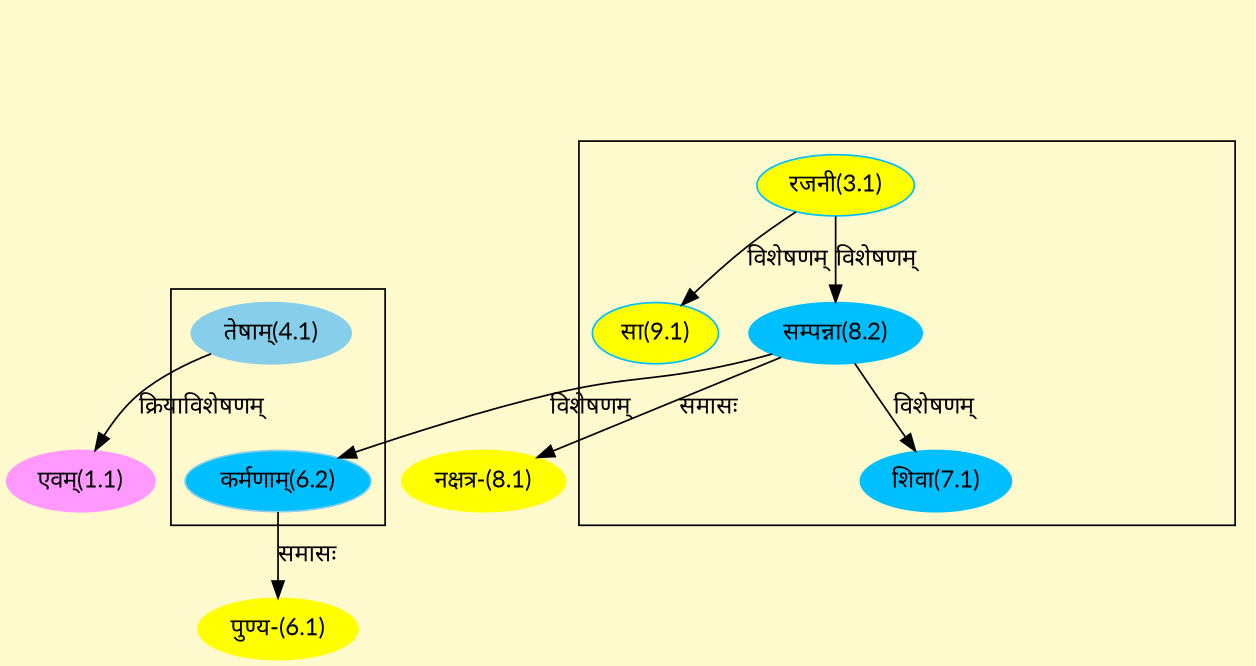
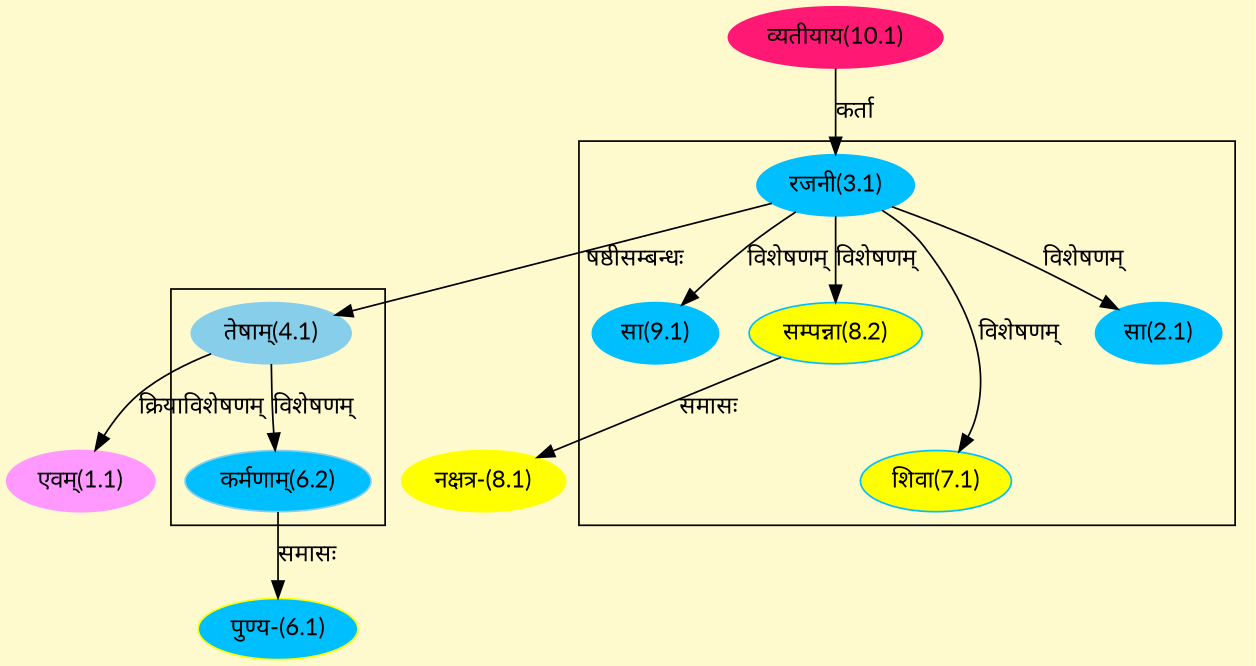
node "व्यतीयाय(10.1)": added
node "रजनी(3.1)": fillcolor #ffff00 -> #00bfff
edge "रजनी(3.1)" -> "तेषाम्(4.1)": added, label "षष्ठीसम्बन्धः"
node "सा(9.1)": fillcolor #ffff00 -> #00bfff
node "सम्पन्ना(8.2)": fillcolor #00bfff -> #ffff00
node "सा(2.1)": added
edge "सम्पन्ना(8.2)" -> "कर्मणाम्(6.2)": now "तेषाम्(4.1)" -> "कर्मणाम्(6.2)"
edge "सम्पन्ना(8.2)" -> "शिवा(7.1)": now "रजनी(3.1)" -> "शिवा(7.1)"
node "शिवा(7.1)": fillcolor #00bfff -> #ffff00
node "पुण्य-(6.1)": fillcolor #ffff00 -> #00bfff
